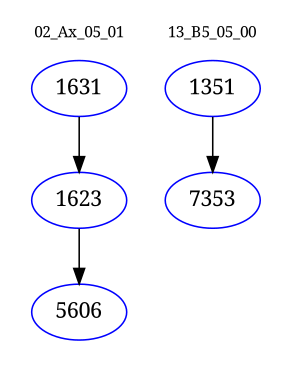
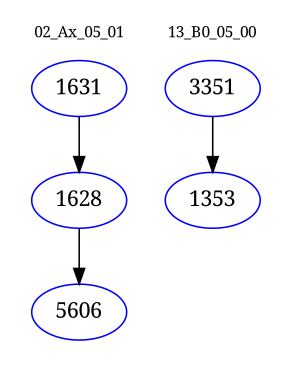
cluster "13_B5_05_00": label "13_B5_05_00" -> "13_B0_05_00"
node "1351": label "1351" -> "3351"
node "1623": label "1623" -> "1628"
node "7353": label "7353" -> "1353"
